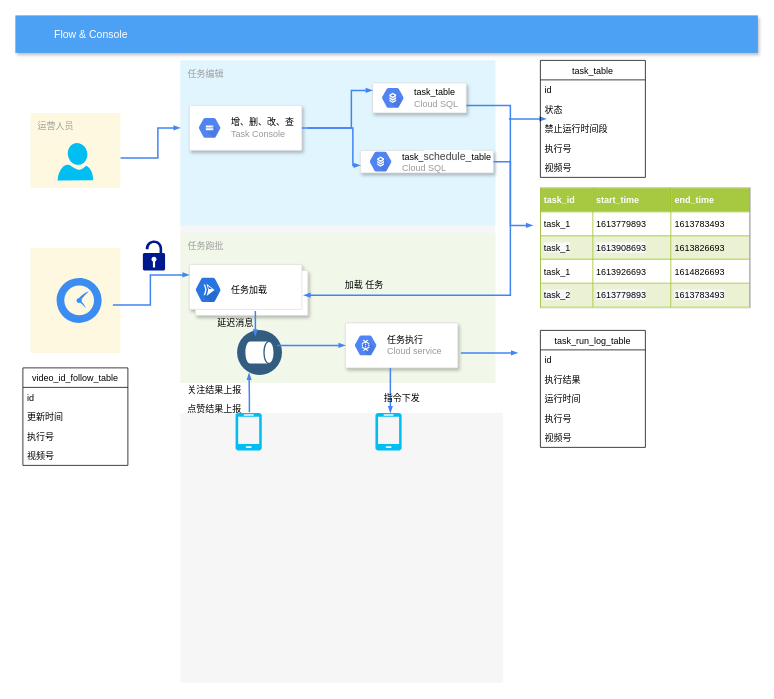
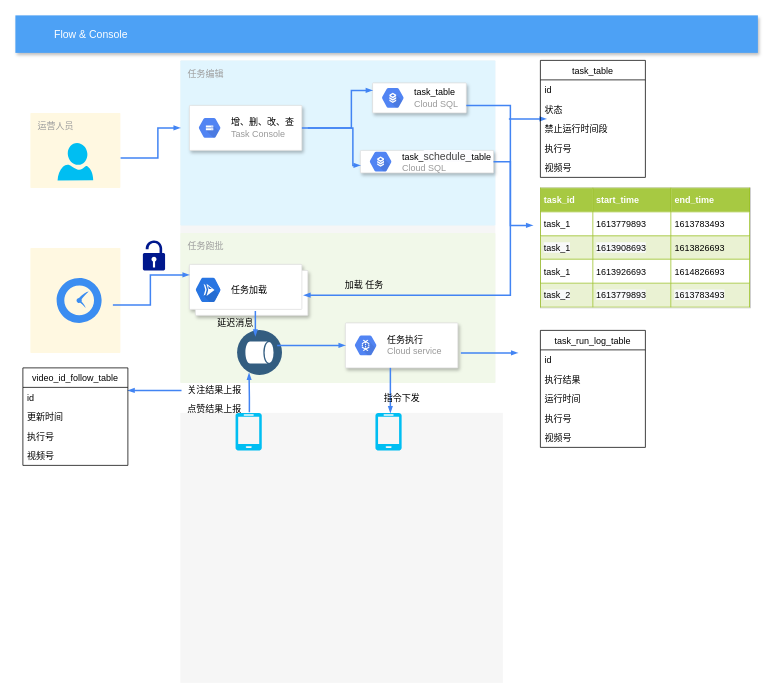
edge "关注结果上报" -> "video_id_follow_table": added
